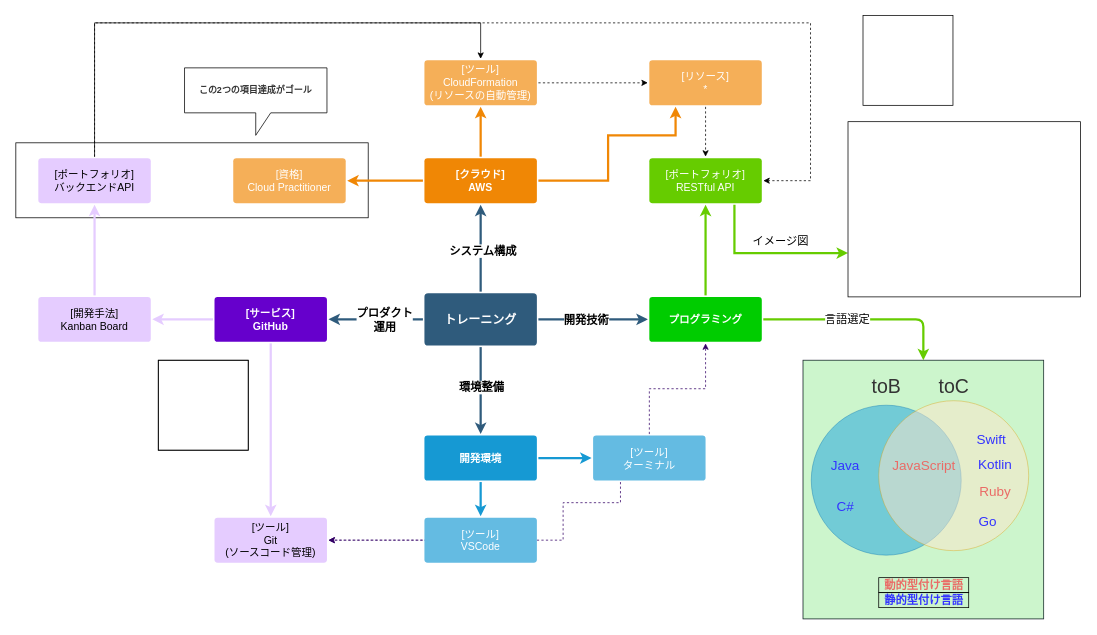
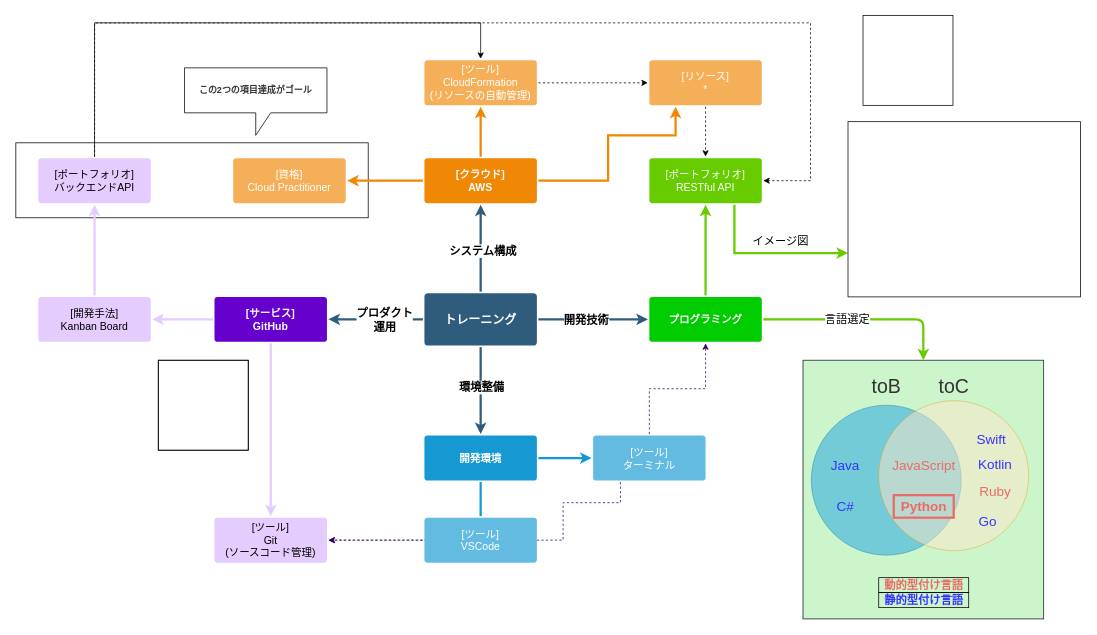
edge "開発環境" -> "[ツール] VSCode": arrowhead classic -> none
node "Python": added
